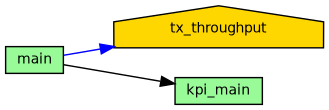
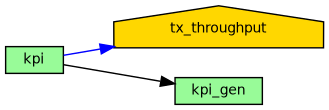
node "main": label "main" -> "kpi"
node "kpi_main": label "kpi_main" -> "kpi_gen"
